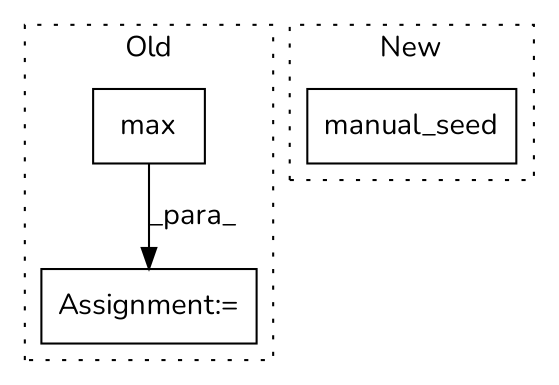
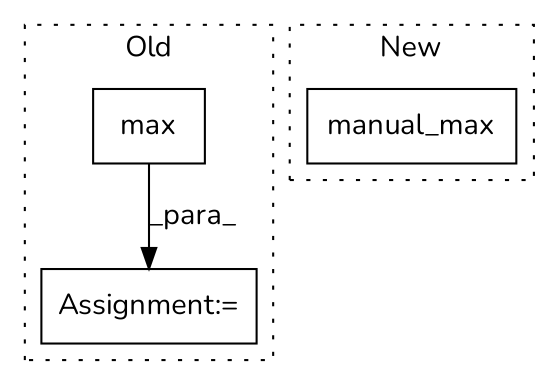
node "manual_seed": label "manual_seed" -> "manual_max"
